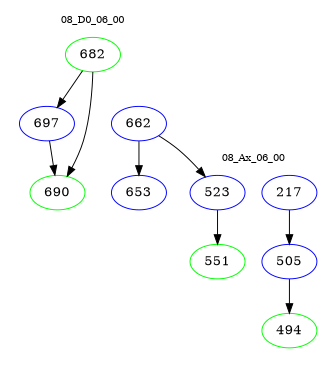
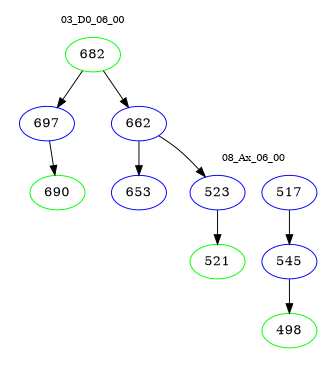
cluster "08_D0_06_00": label "08_D0_06_00" -> "03_D0_06_00"
edge "682" -> "690": now "682" -> "662"
node "217": label "217" -> "517"
node "551": label "551" -> "521"
node "505": label "505" -> "545"
node "494": label "494" -> "498"
